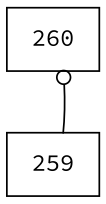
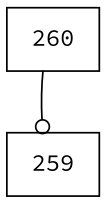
edge "259" -> "260": reversed
